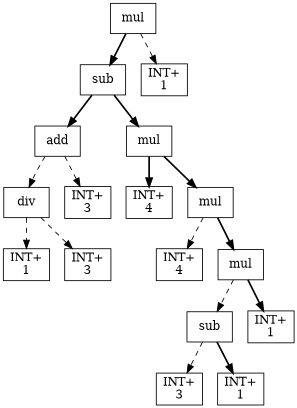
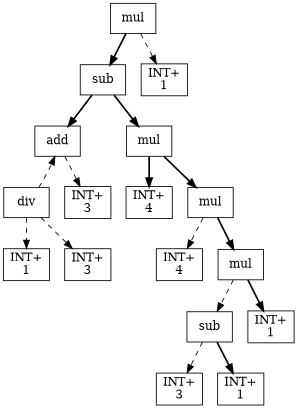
edge "add" -> "div": reversed
